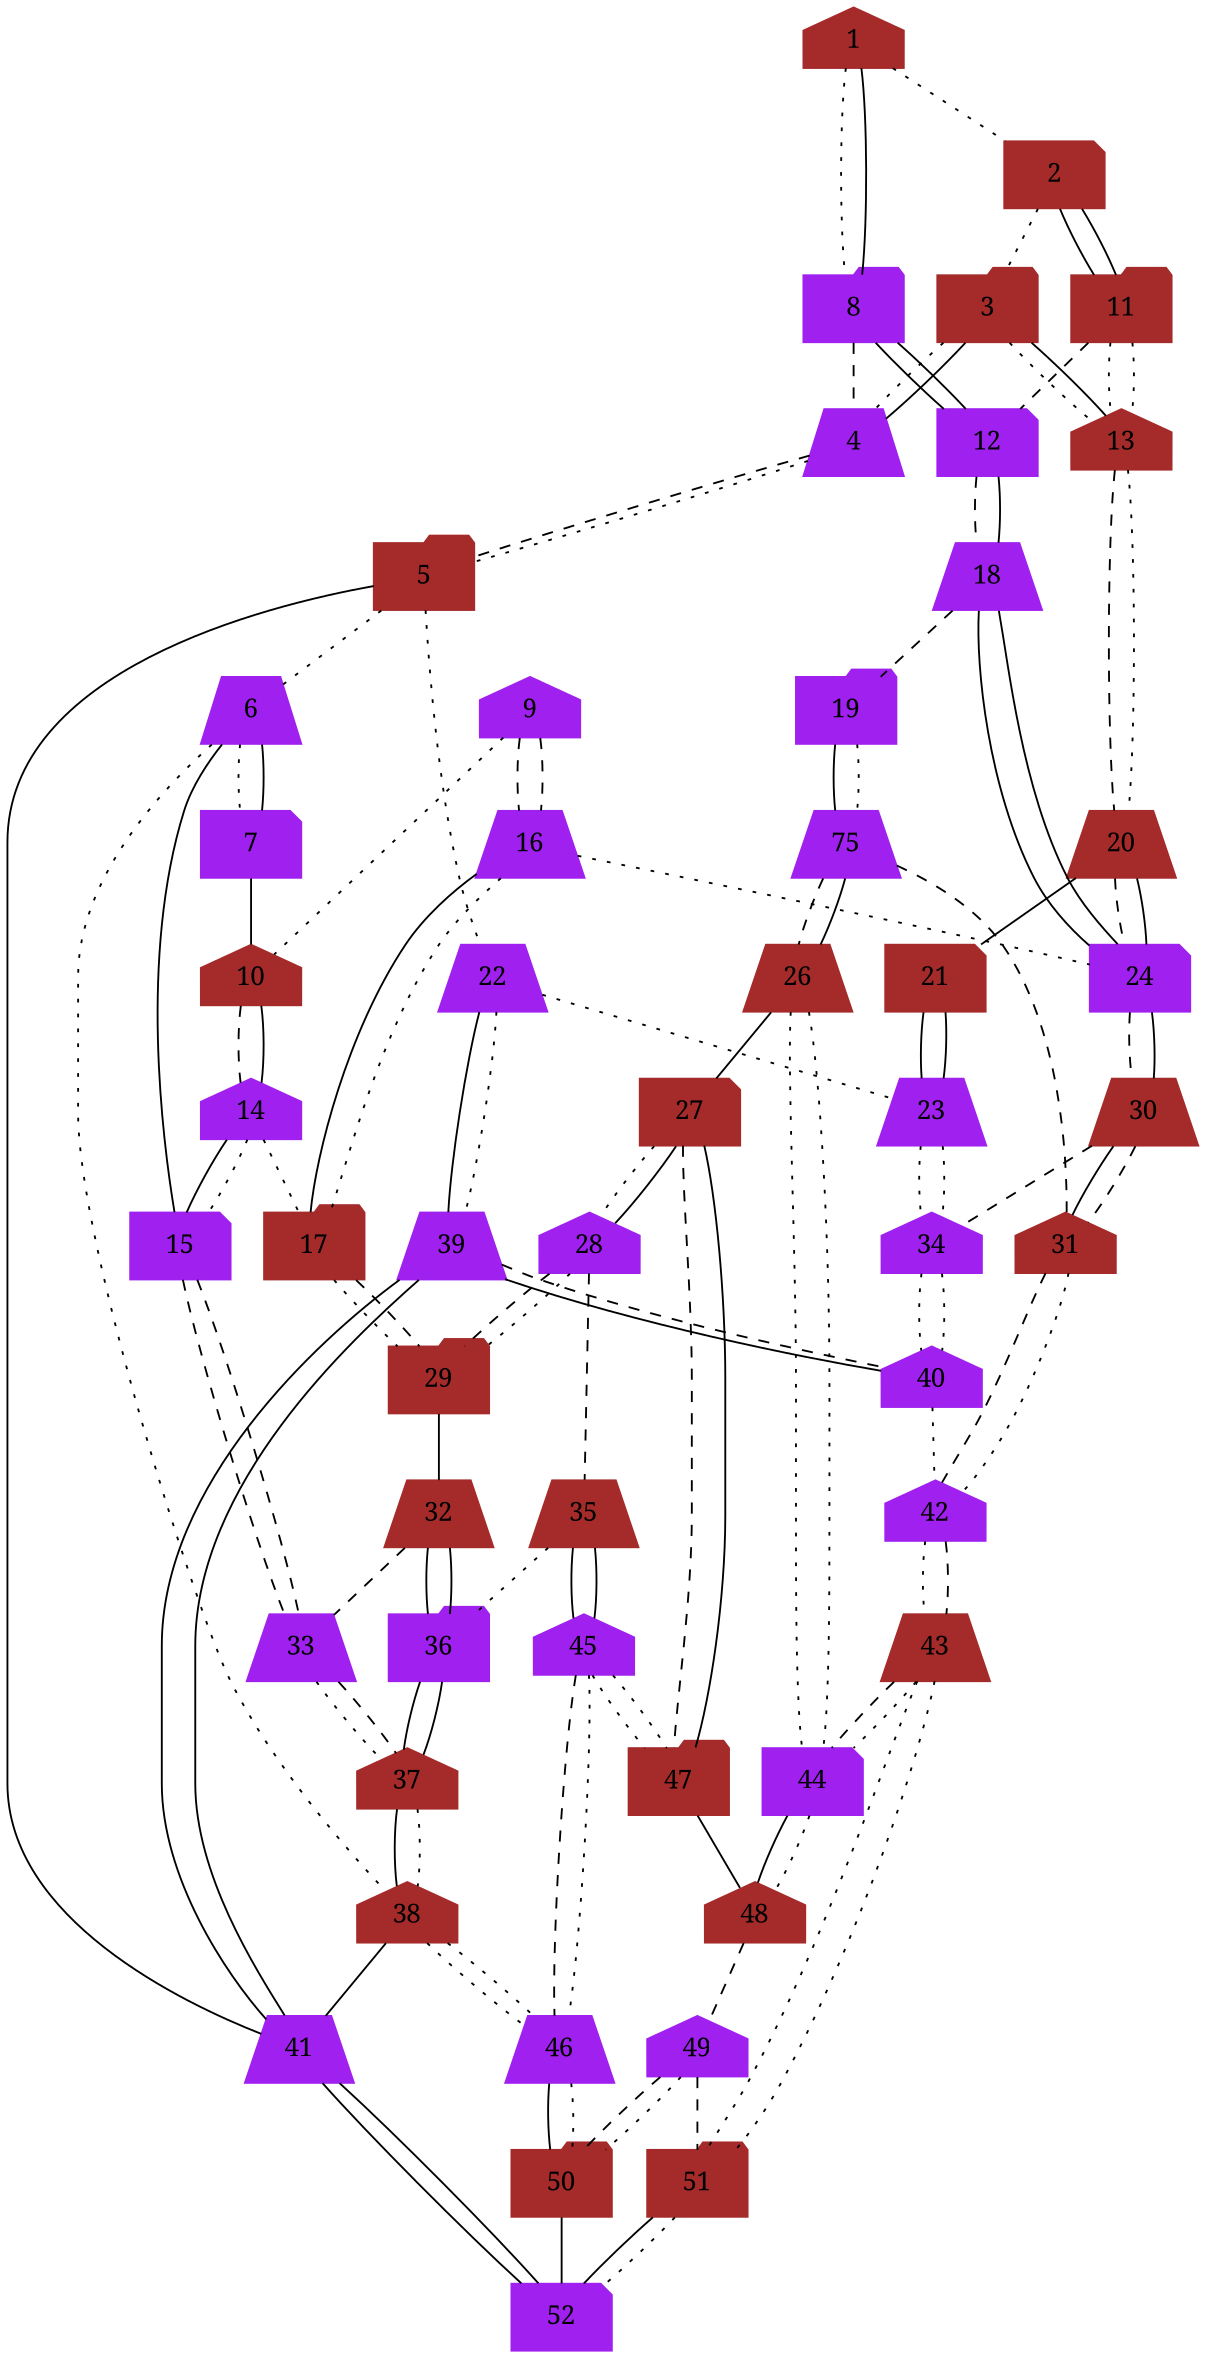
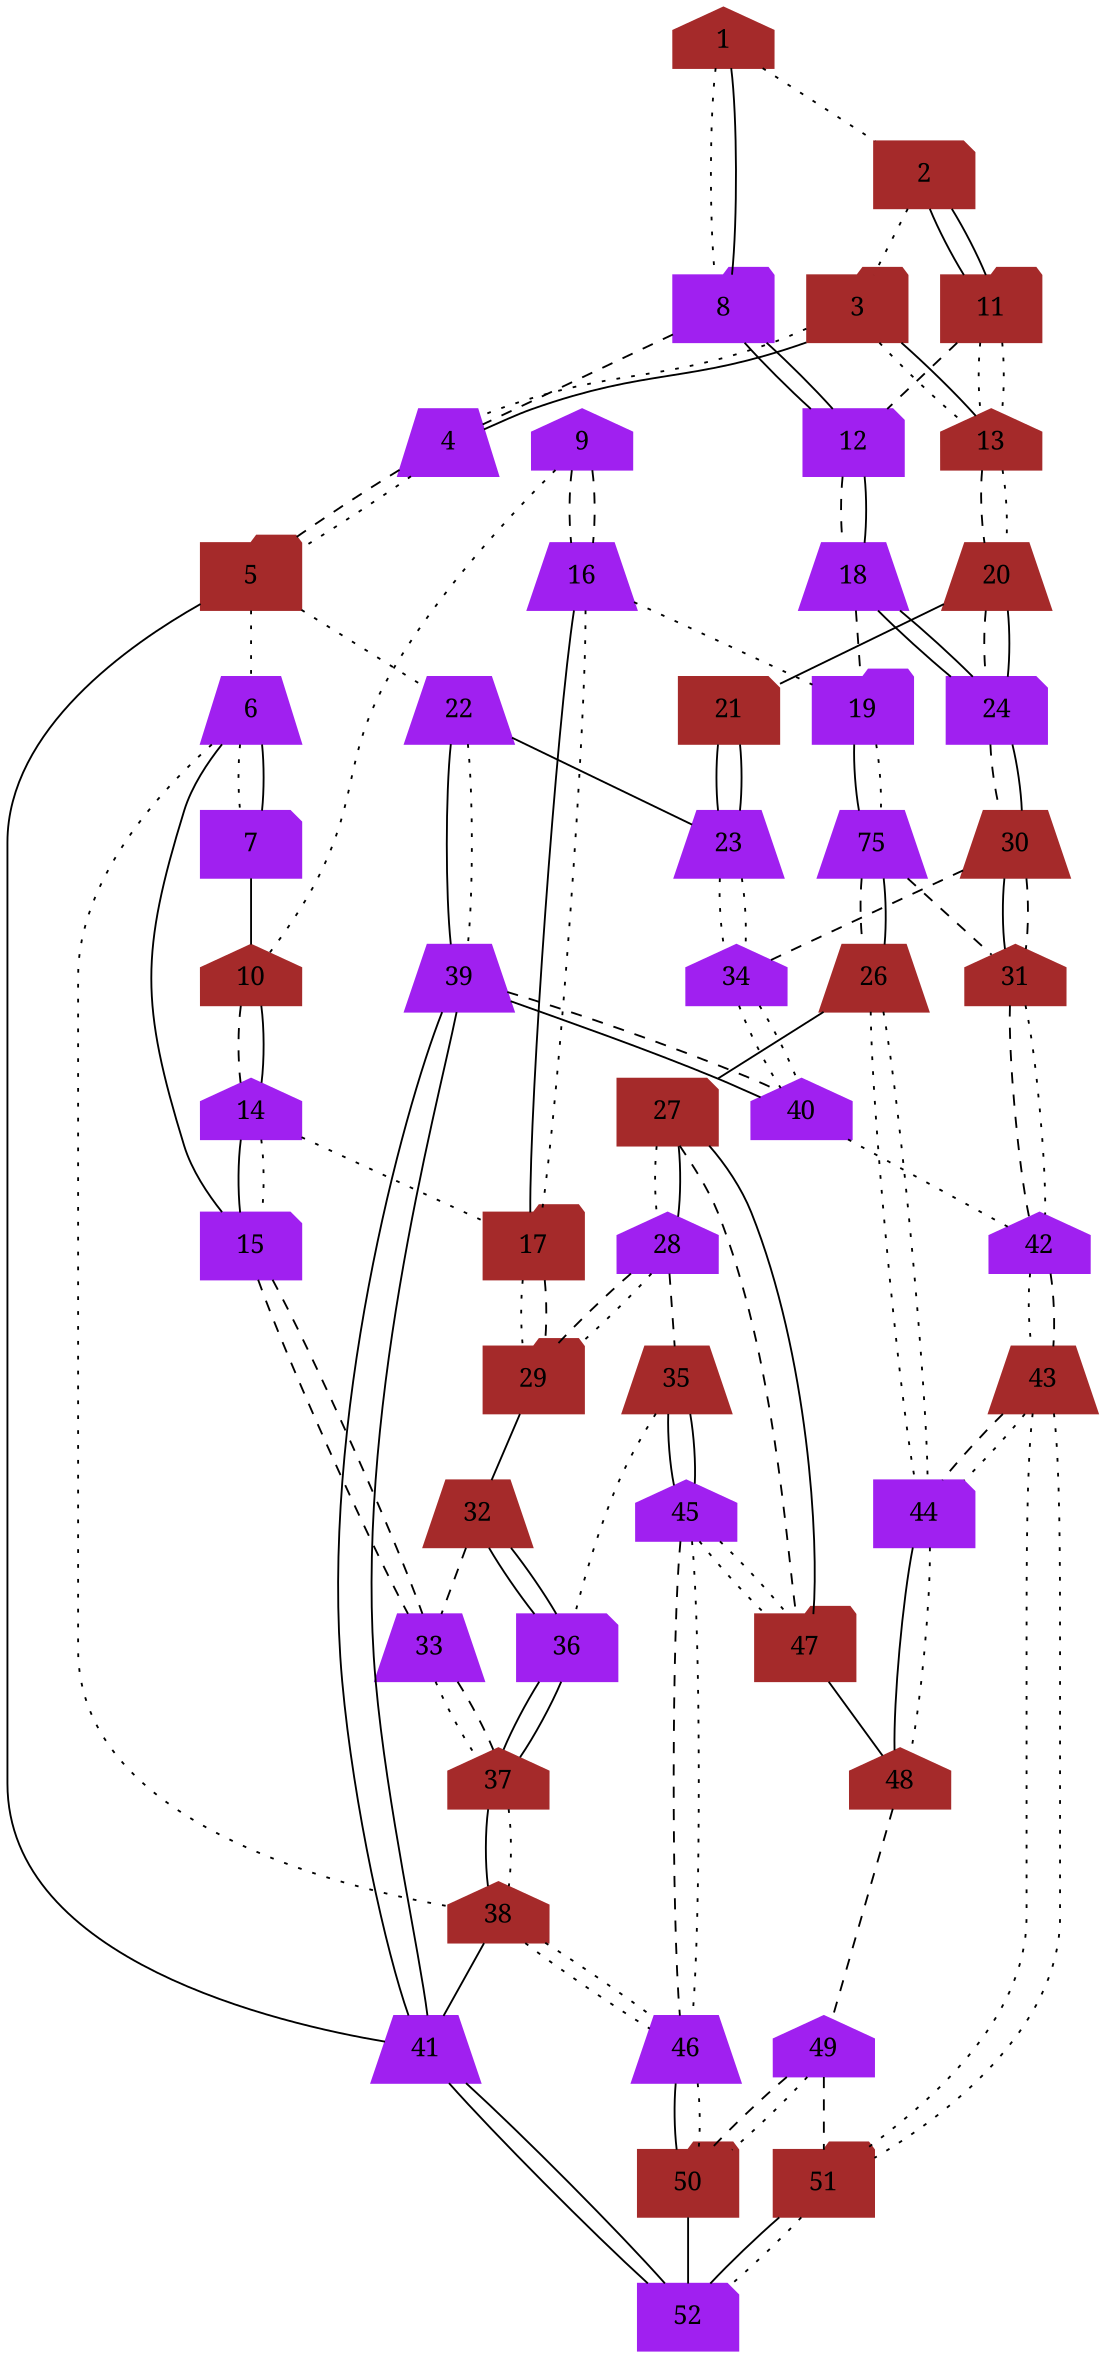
edge "16" -- "24": now "16" -- "19"
edge "22" -- "23": style dotted -> solid
node "36": shape folder -> note
